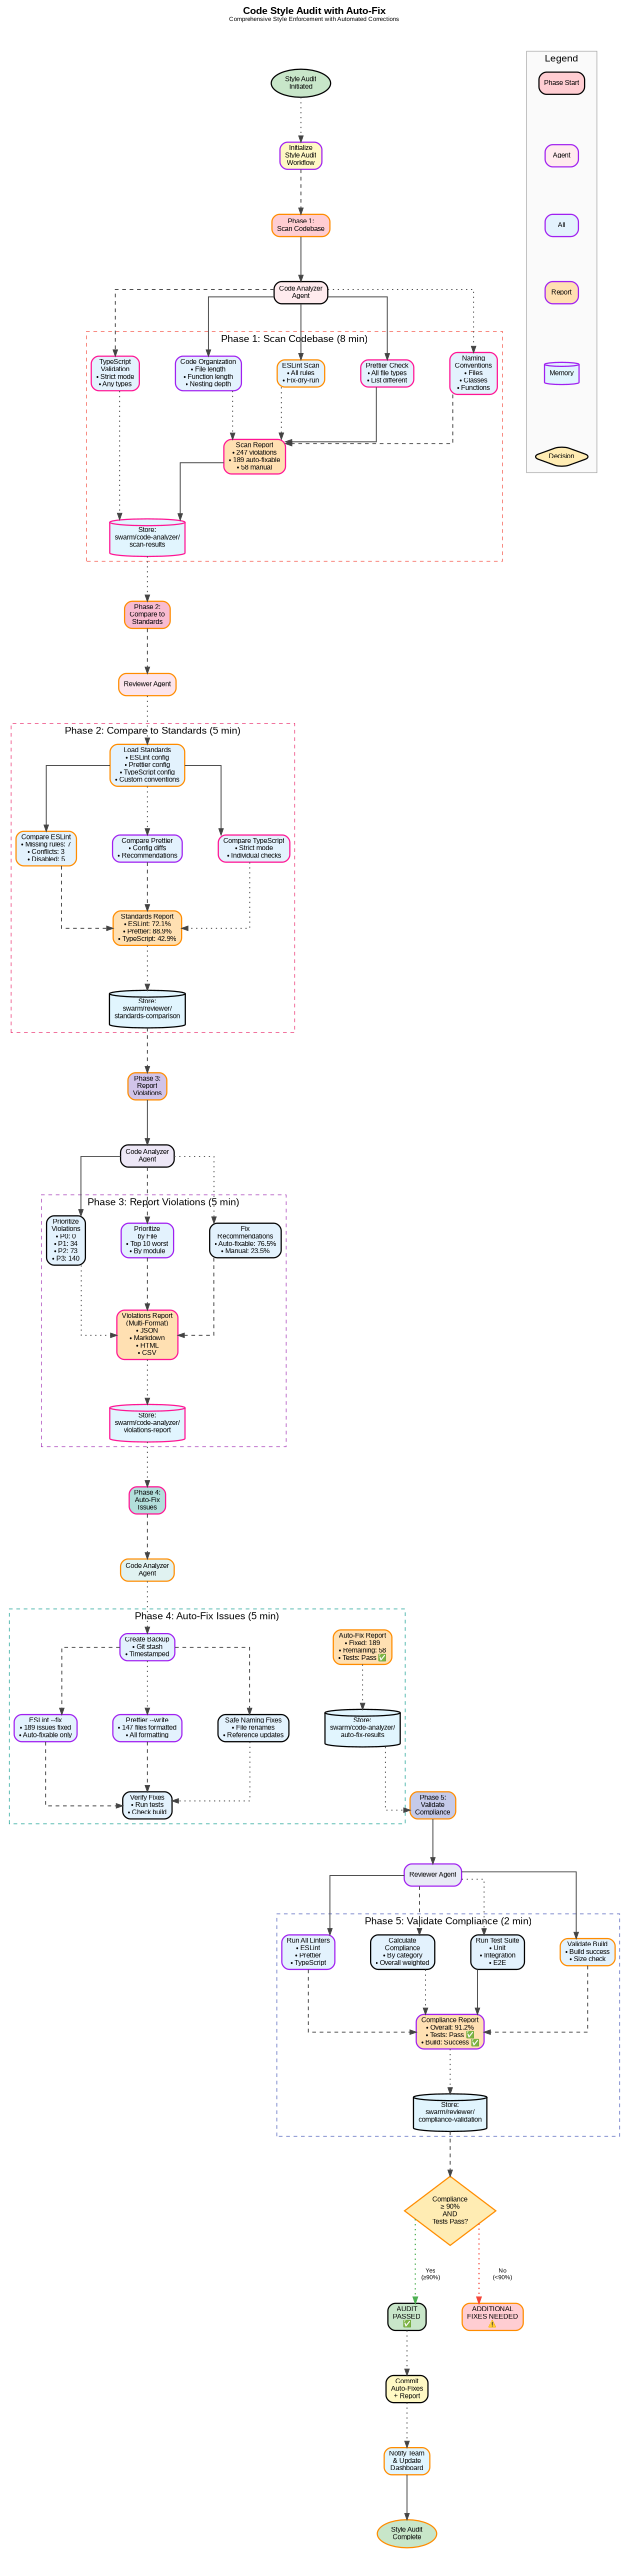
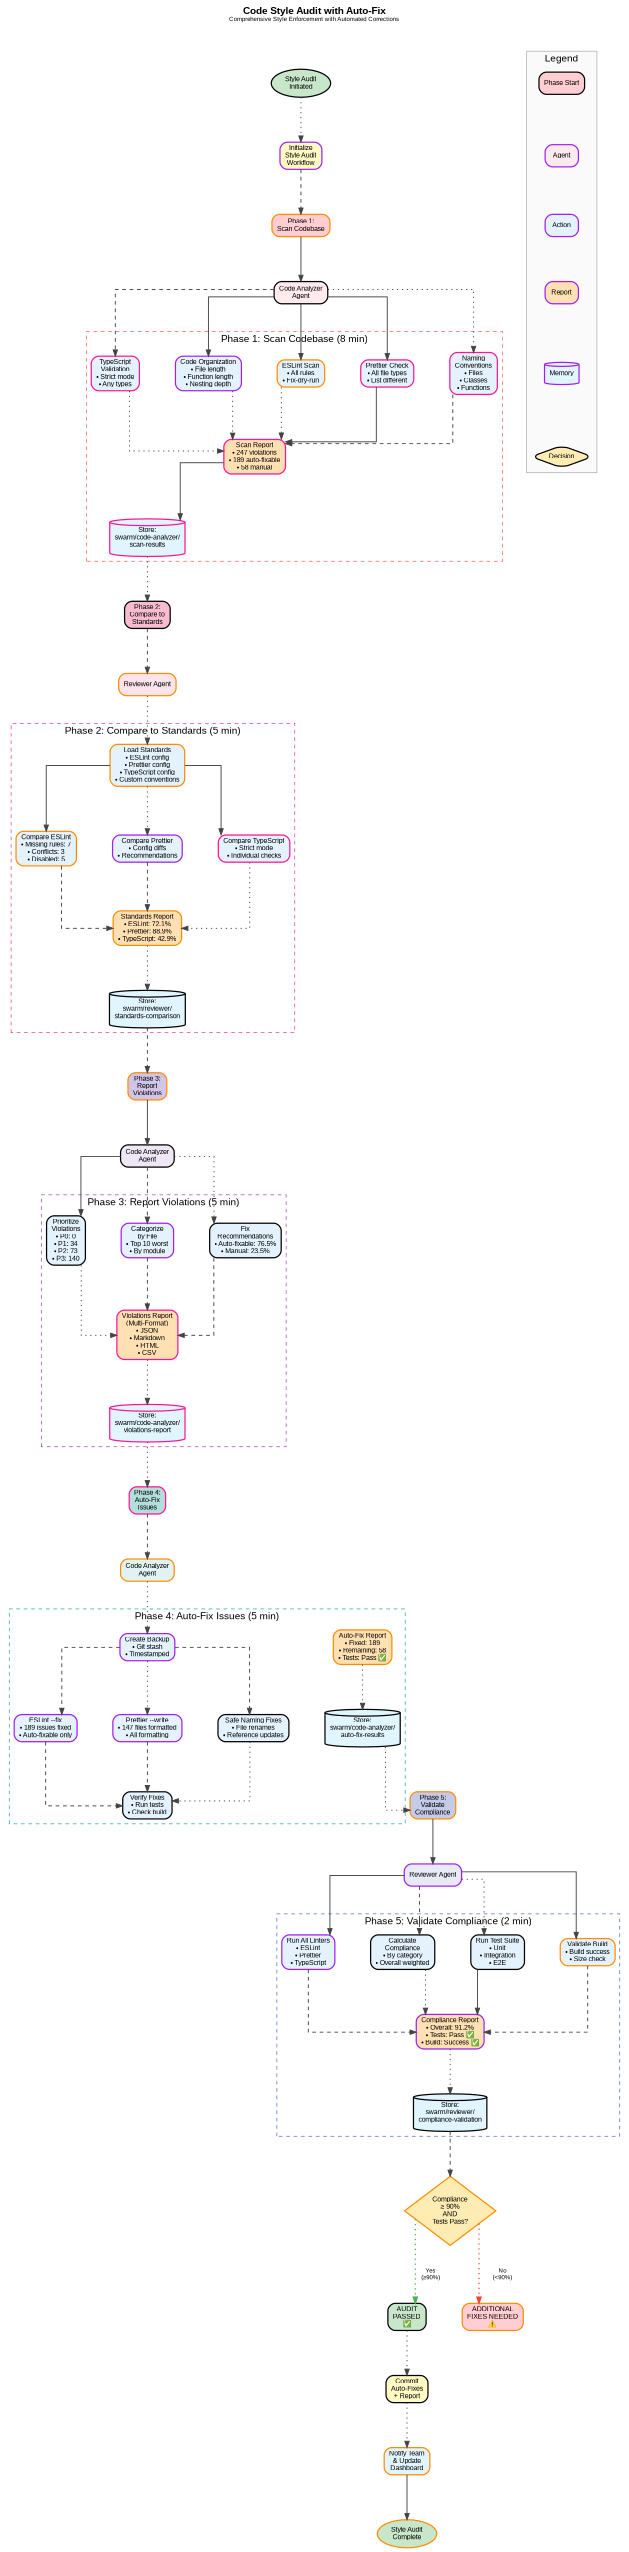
node "All": label "All" -> "Action"
edge "TypeScript Validation • Strict mode • Any types" -> "Store: swarm/code-analyzer/ scan-results": now "TypeScript Validation • Strict mode • Any types" -> "Scan Report • 247 violations • 189 auto-fixable • 58 manual"
node "Phase 2: Compare to Standards": color darkorange -> black
node "Prioritize by File • Top 10 worst • By module": label "Prioritize by File • Top 10 worst • By module" -> "Categorize by File • Top 10 worst • By module"
